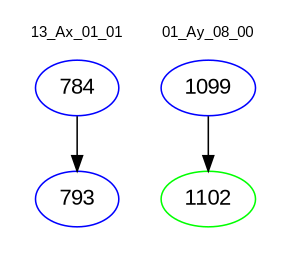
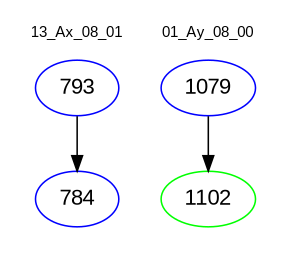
cluster "13_Ax_01_01": label "13_Ax_01_01" -> "13_Ax_08_01"
node "1099": label "1099" -> "1079"
edge "784" -> "793": reversed
